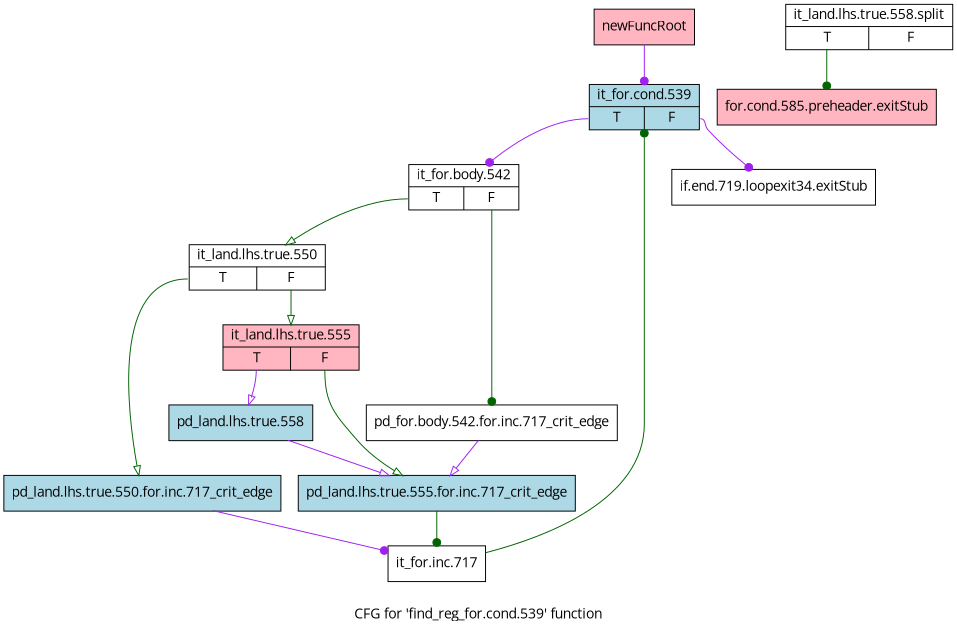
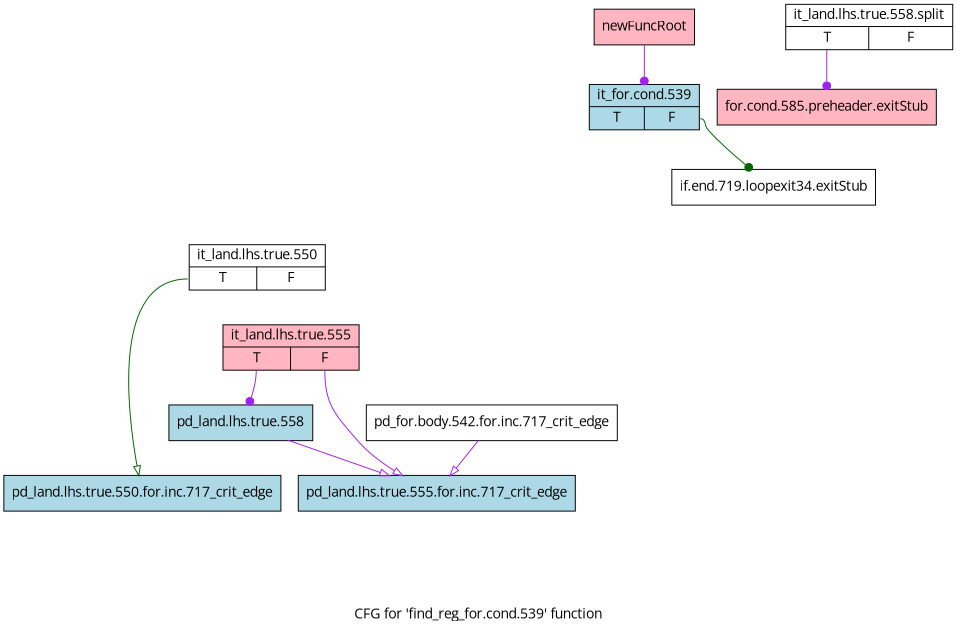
edge "it_land.lhs.true.558.split" -> "for.cond.585.preheader.exitStub": color darkgreen -> purple
edge "it_for.cond.539" -> "if.end.719.loopexit34.exitStub": color purple -> darkgreen
node "it_for.body.542": removed
edge "it_land.lhs.true.550" -> "it_land.lhs.true.555": removed
edge "it_land.lhs.true.555" -> "pd_land.lhs.true.558": arrowhead onormal -> dot
edge "it_land.lhs.true.555" -> "pd_land.lhs.true.555.for.inc.717_crit_edge": color darkgreen -> purple
node "it_for.inc.717": removed
